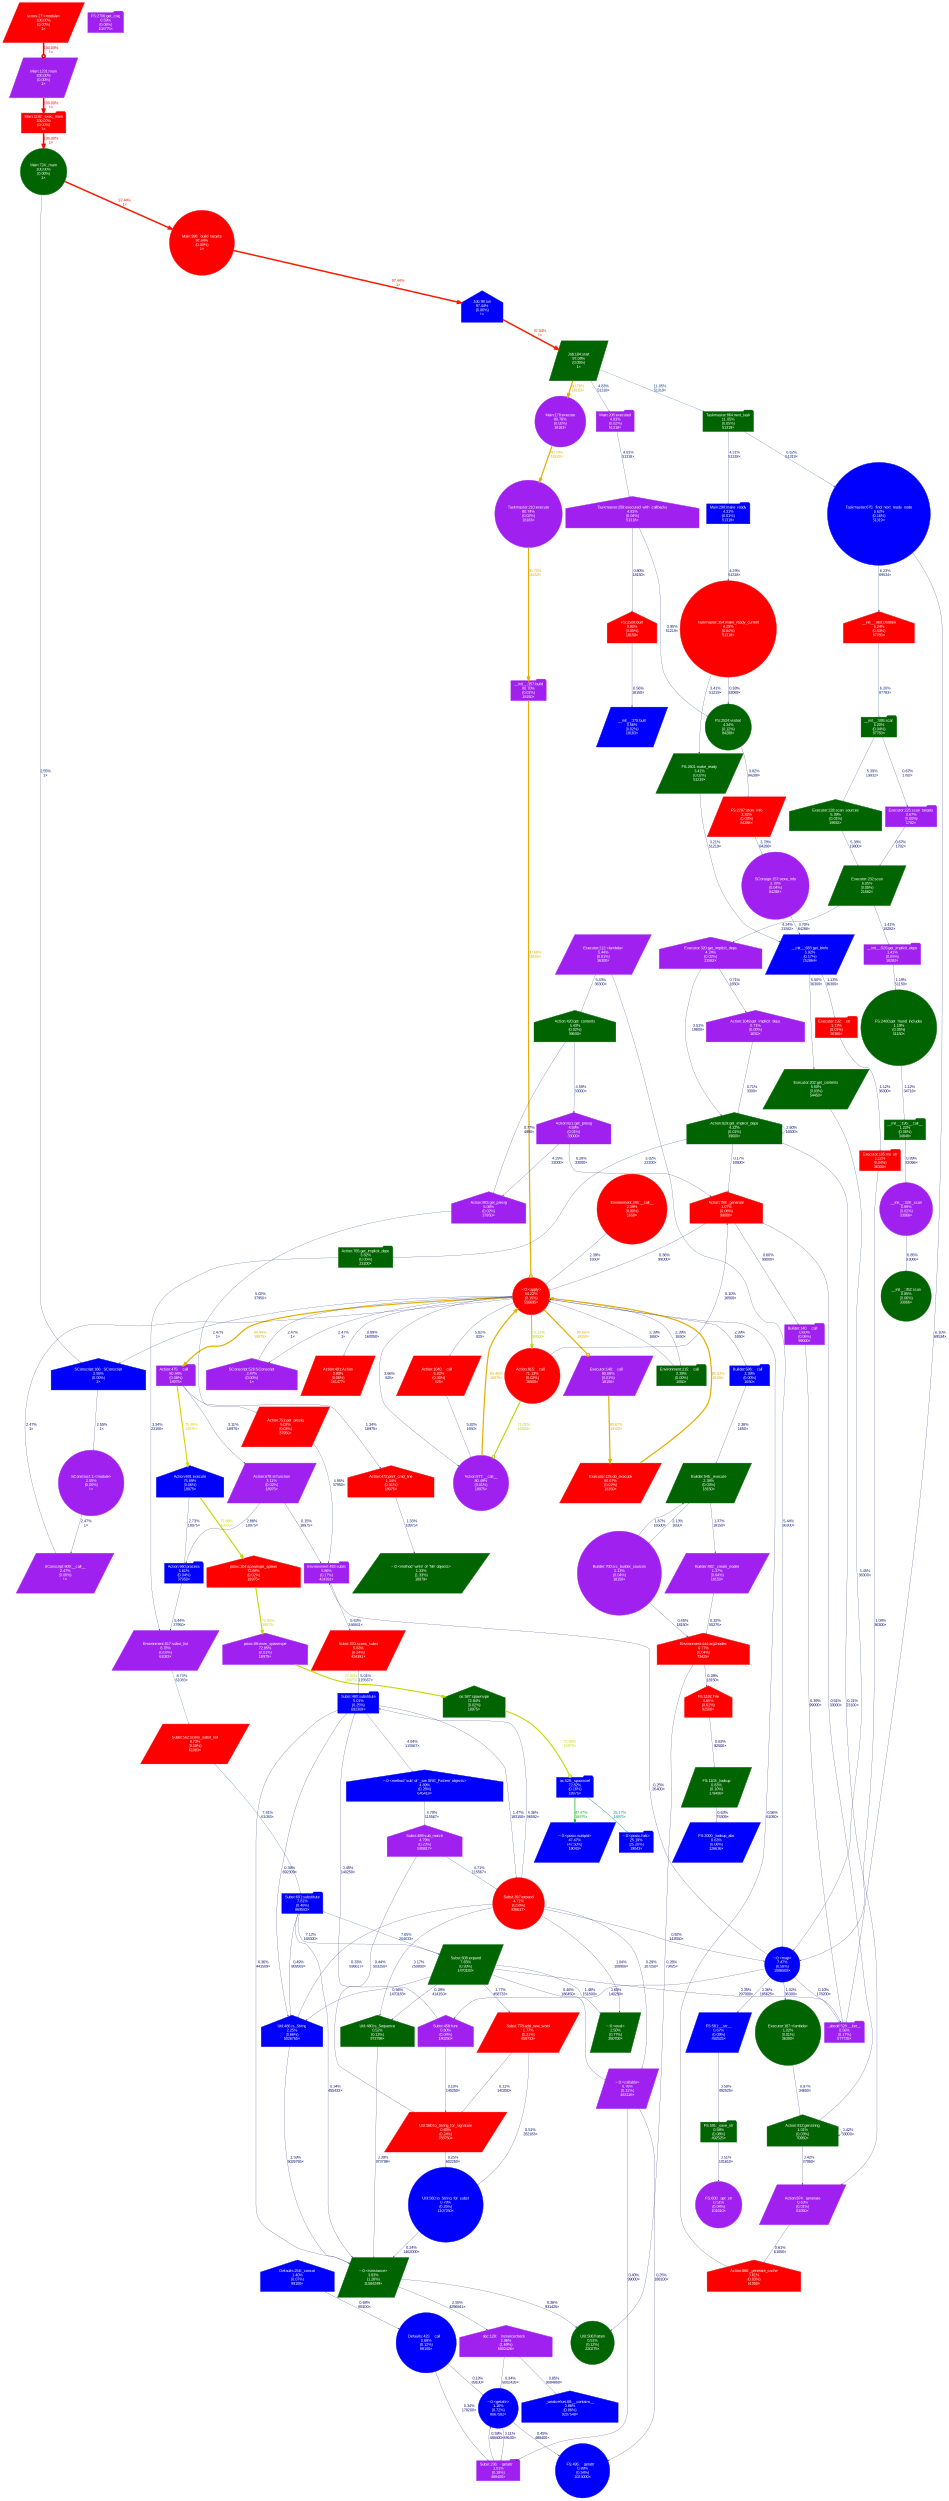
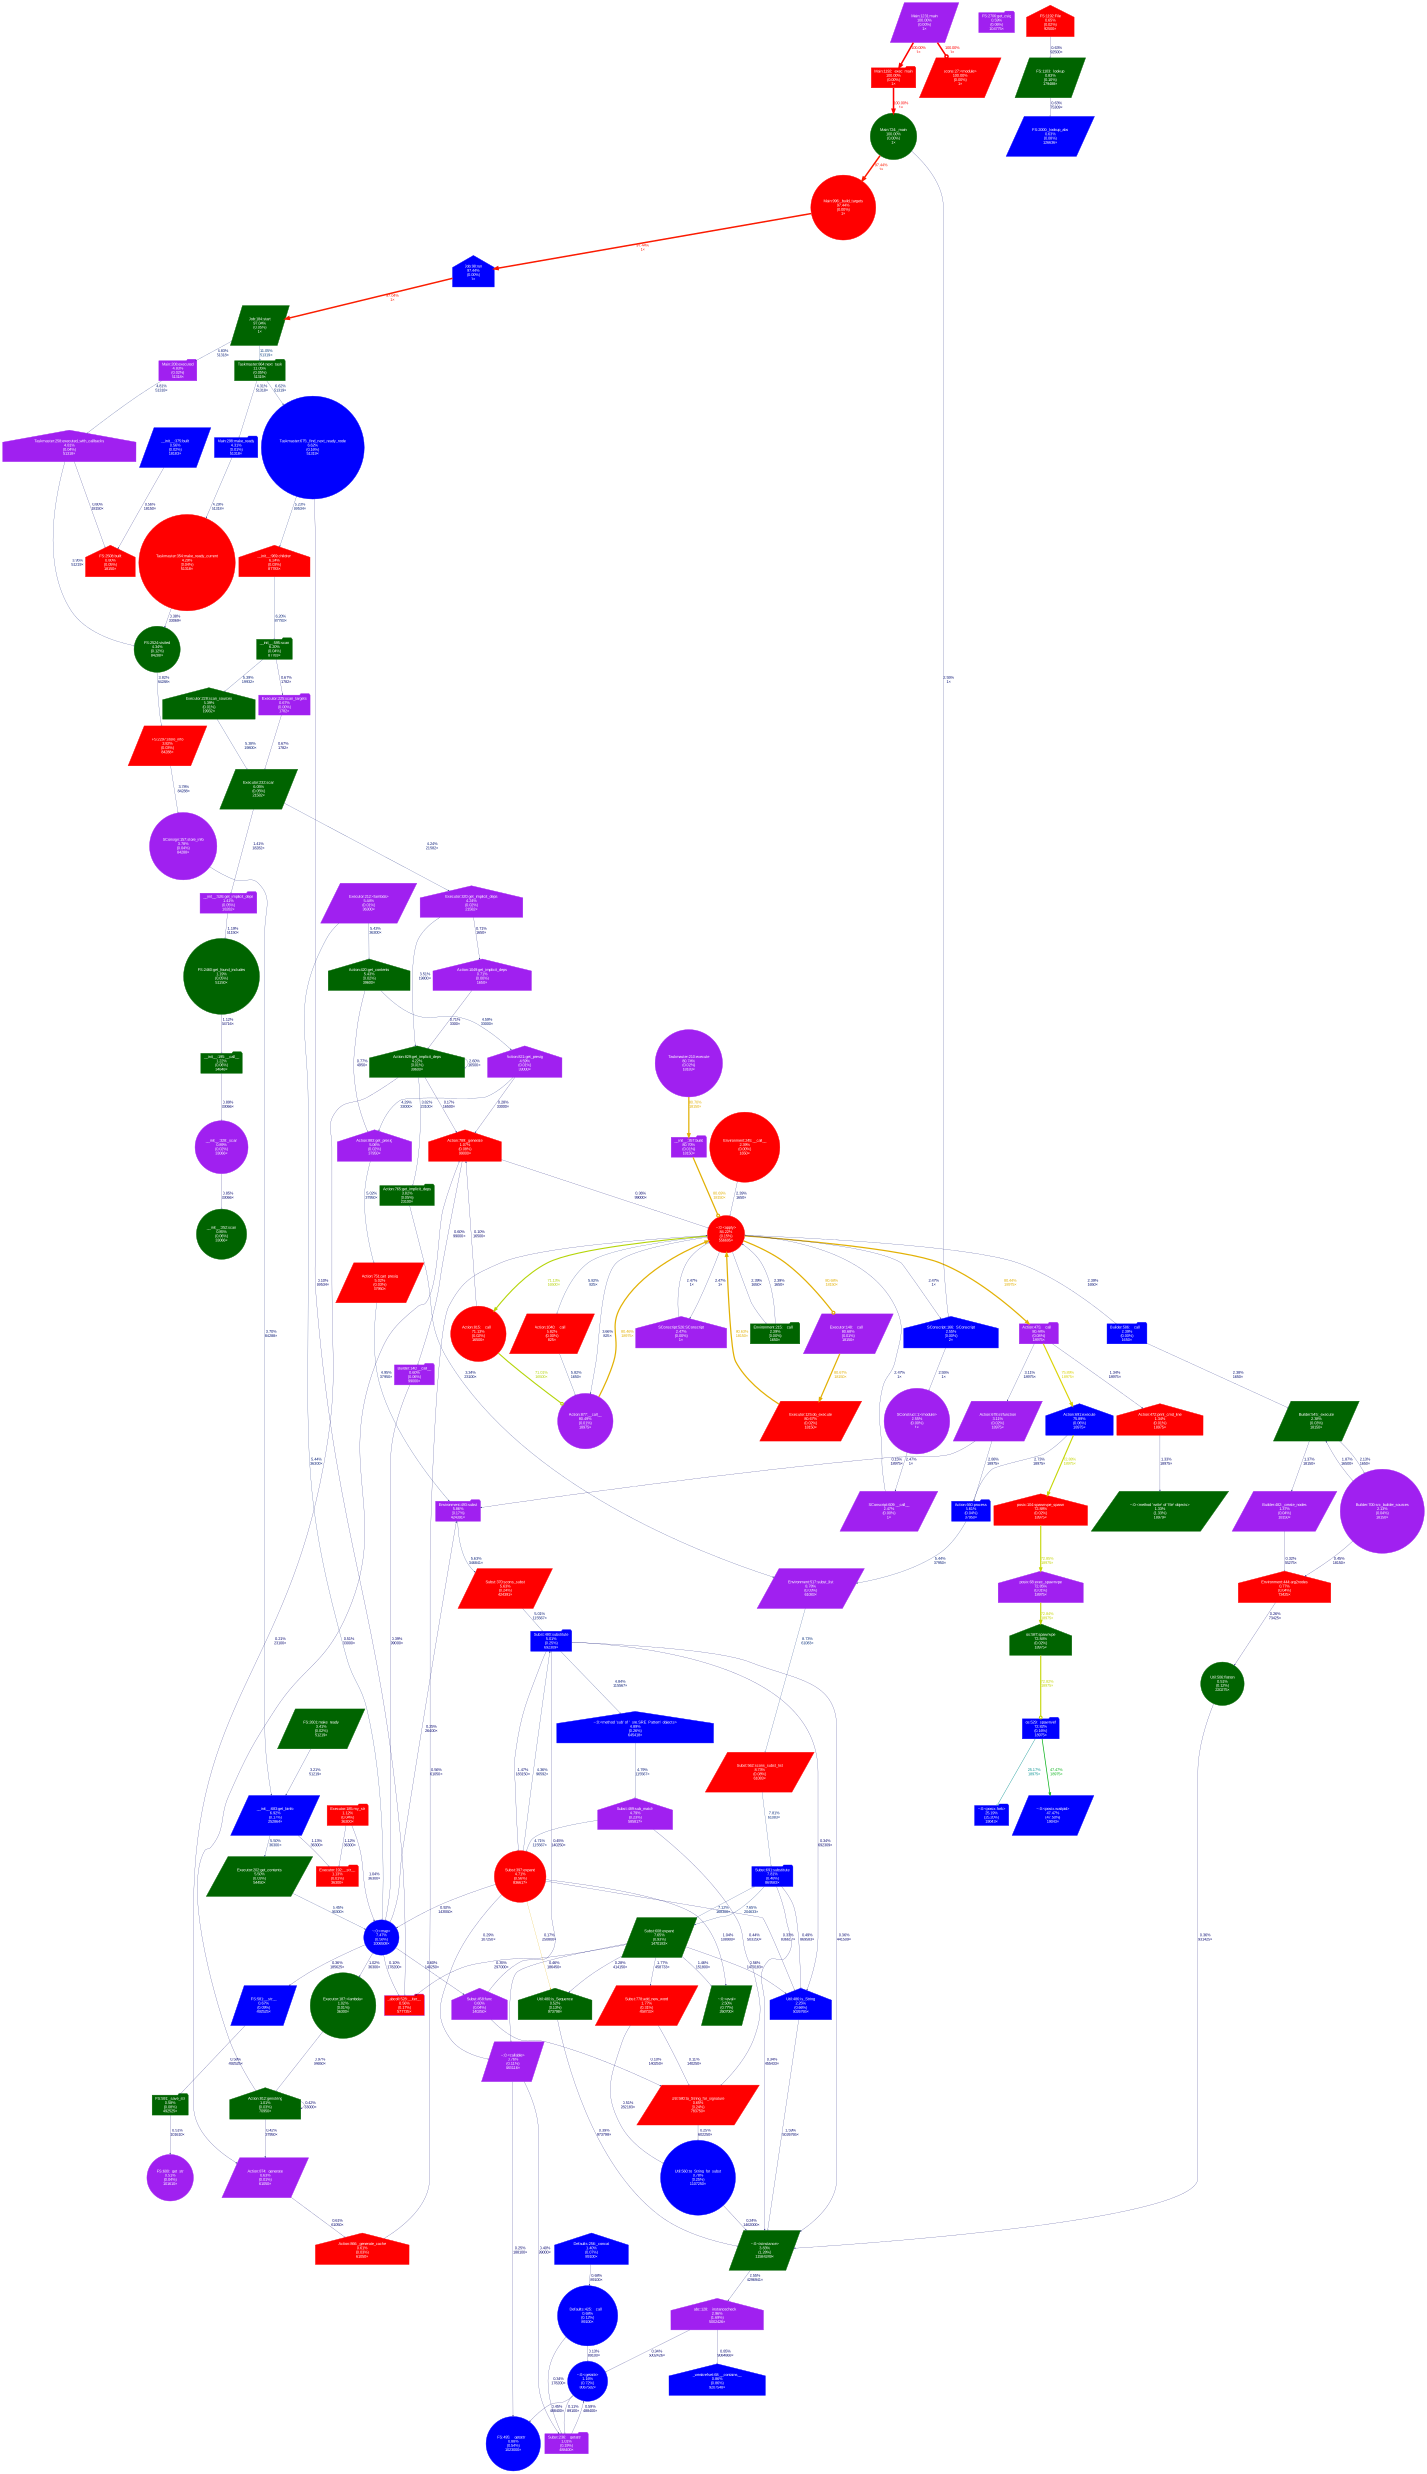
edge "scons:27:<module> 100.00% (0.00%) 1×" -> "Main:1231:main 100.00% (0.00%) 1×": reversed
node "Main:178:execute 80.76% (0.02%) 18183×": removed
edge "FS:2508:built 0.80% (0.05%) 18150×" -> "__init__:375:built 0.56% (0.02%) 18183×": reversed
edge "Taskmaster:354:make_ready_current 4.29% (0.04%) 51318×" -> "FS:2601:make_ready 3.41% (0.02%) 51219×": removed, label "3.41% 51219×"
edge "Executor:192:__str__ 1.13% (0.01%) 36300×" -> "Executor:185:my_str 1.12% (0.04%) 36300×": reversed
node "Action:401:Action 0.90% (0.06%) 161477×": removed
edge "Environment:444:arg2nodes 0.77% (0.04%) 73425×" -> "FS:1192:File 0.65% (0.02%) 92500×": removed, label "0.28% 18150×"
edge "Builder:140:__call__ 0.60% (0.06%) 99000×" -> "_abcoll:528:__iter__ 0.56% (0.17%) 577735×": now "Builder:140:__call__ 0.60% (0.06%) 99000×" -> "~:0:<map> 7.47% (0.58%) 1006508×"
edge "Subst:397:expand 4.71% (0.56%) 836617×" -> "Util:480:is_Sequence 0.52% (0.13%) 973798×": color #0d0d73 -> #e2af04
node "_abcoll:528:__iter__ 0.56% (0.17%) 577735×": fillcolor purple -> red
edge "~:0:<isinstance> 3.83% (1.28%) 11584249×" -> "Util:506:flatten 0.51% (0.12%) 220275×": reversed
